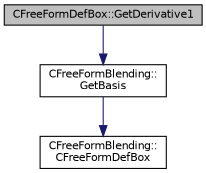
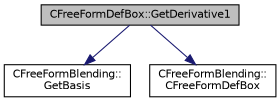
edge "CFreeFormBlending:: GetBasis" -> "CFreeFormBlending:: CFreeFormDefBox": now "CFreeFormDefBox::GetDerivative1" -> "CFreeFormBlending:: CFreeFormDefBox"
